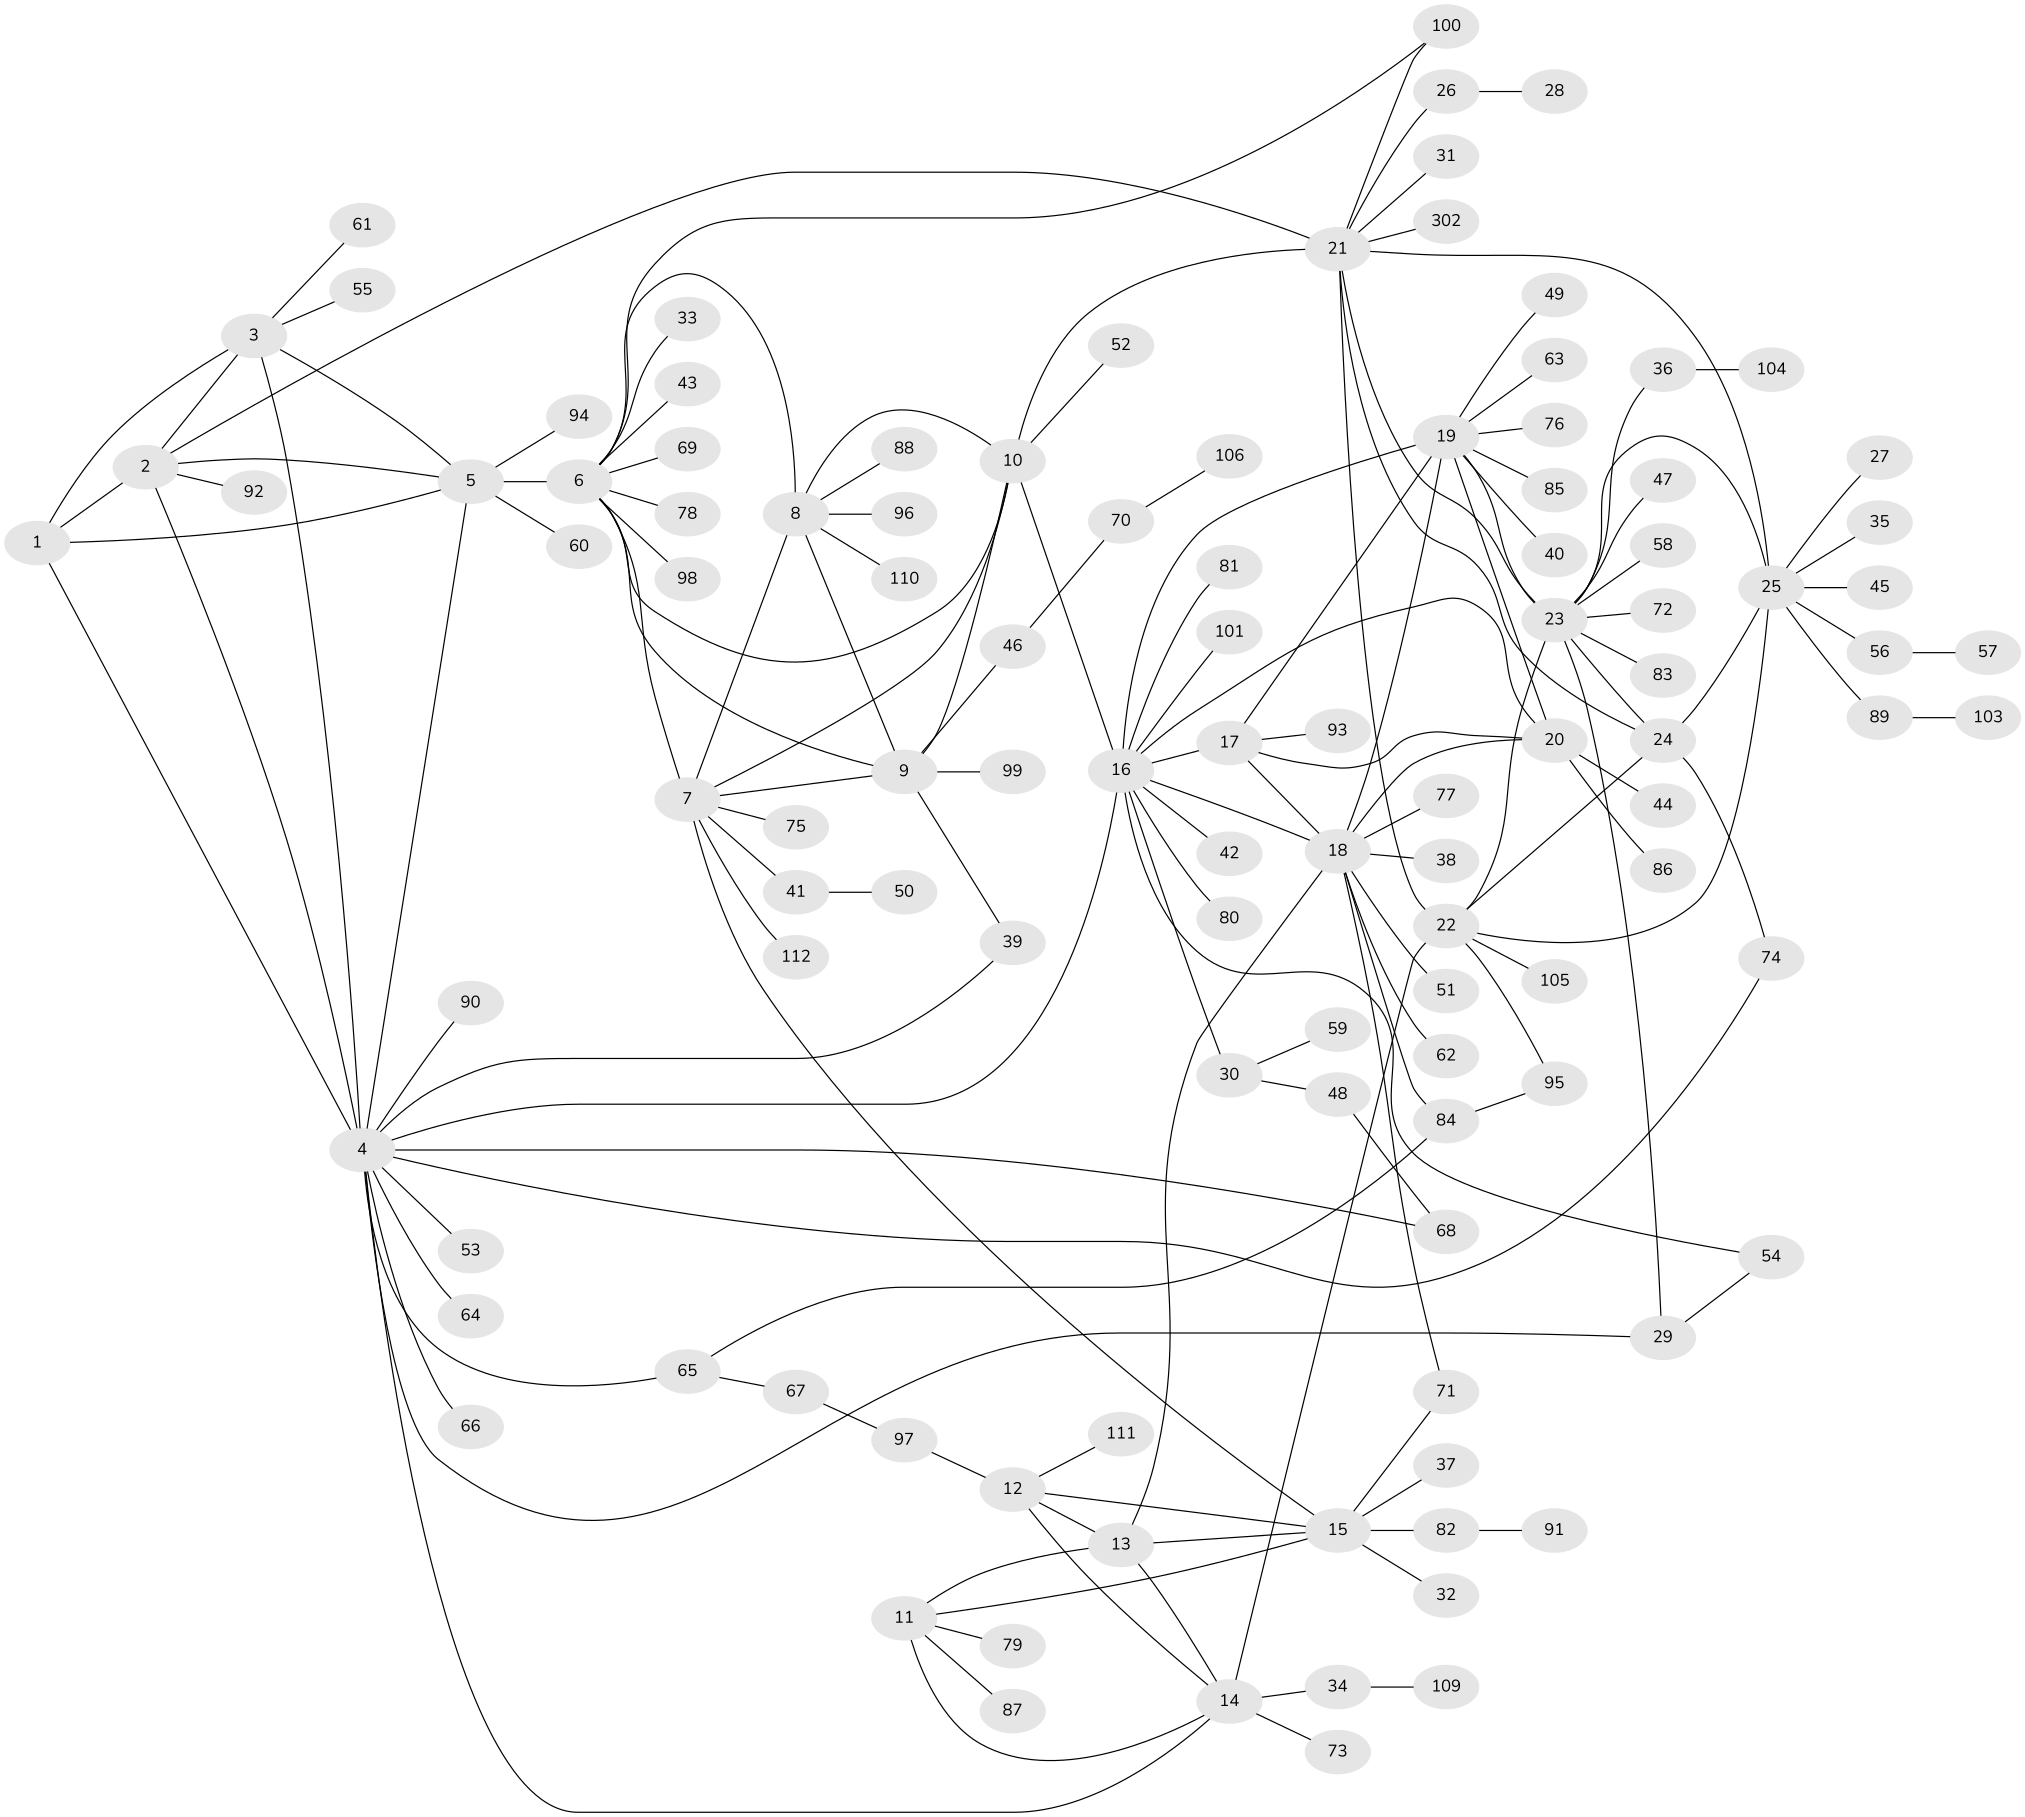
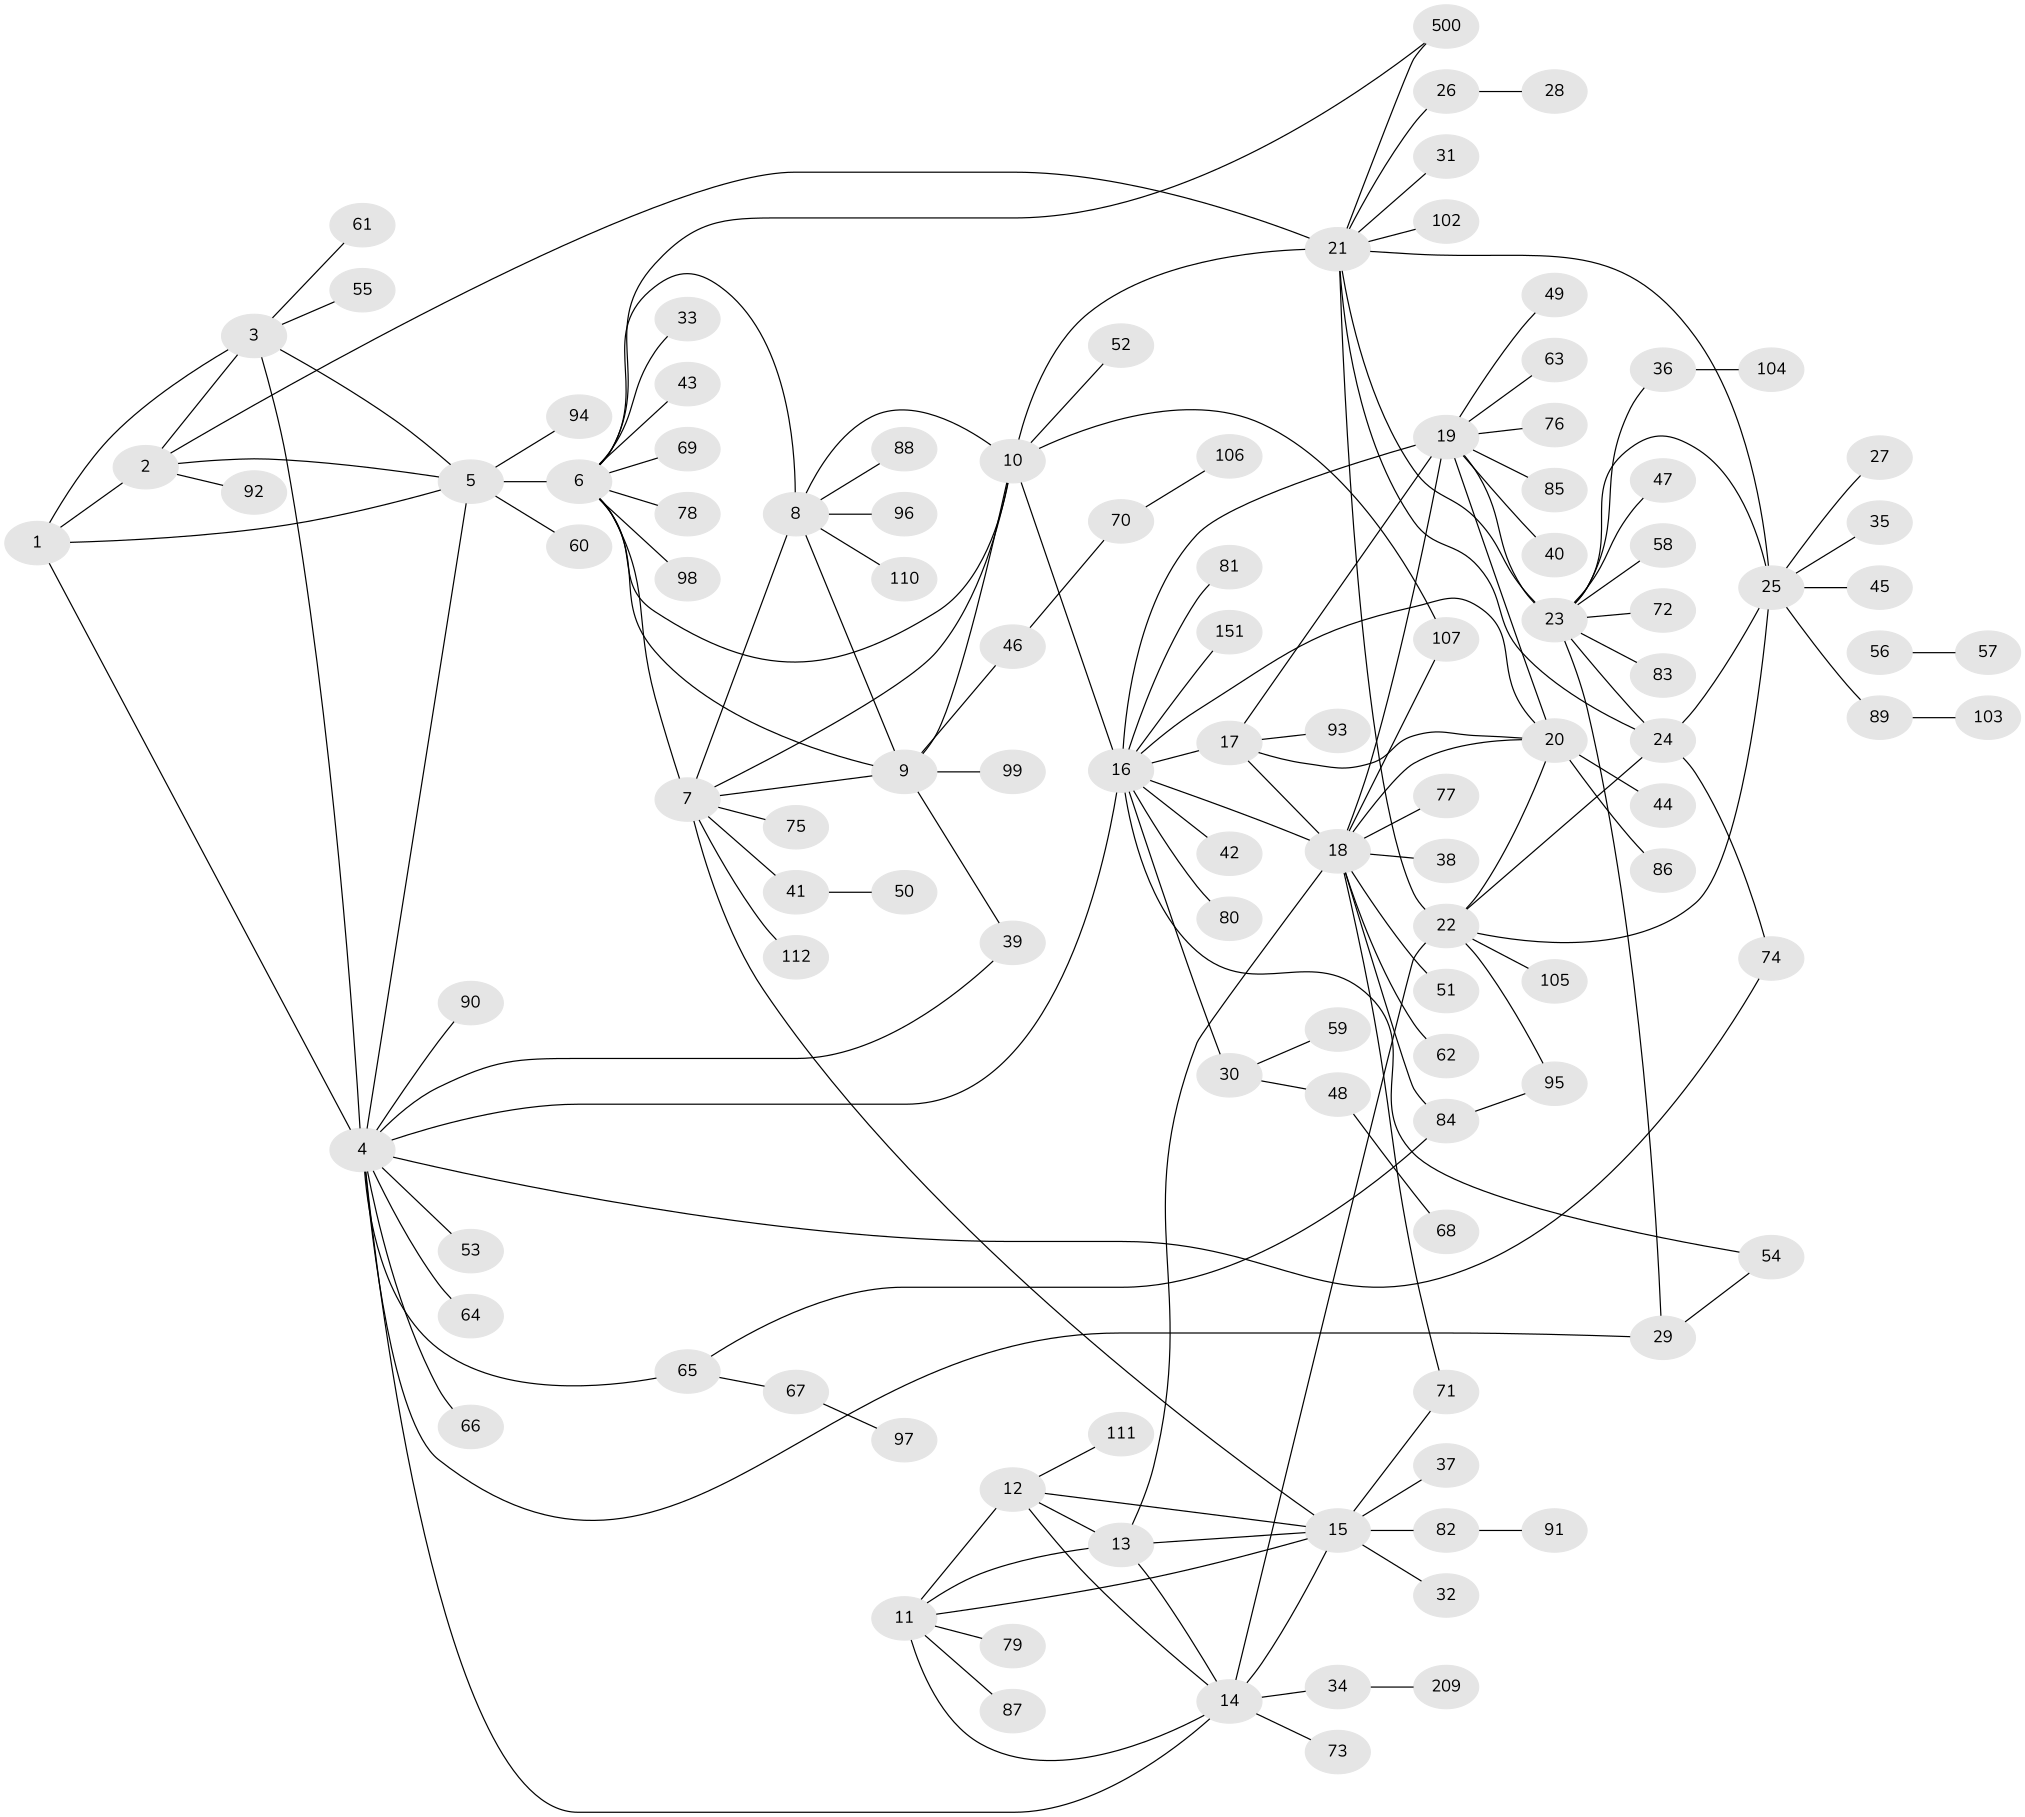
node "100": label "100" -> "500"
node "302": label "302" -> "102"
edge "25" -- "56": removed
node "101": label "101" -> "151"
node "107": added
edge "23" -- "22": now "20" -- "22"
edge "2" -- "4": removed
edge "4" -- "68": removed
edge "97" -- "12": now "11" -- "12"
edge "15" -- "14": added
node "109": label "109" -> "209"
